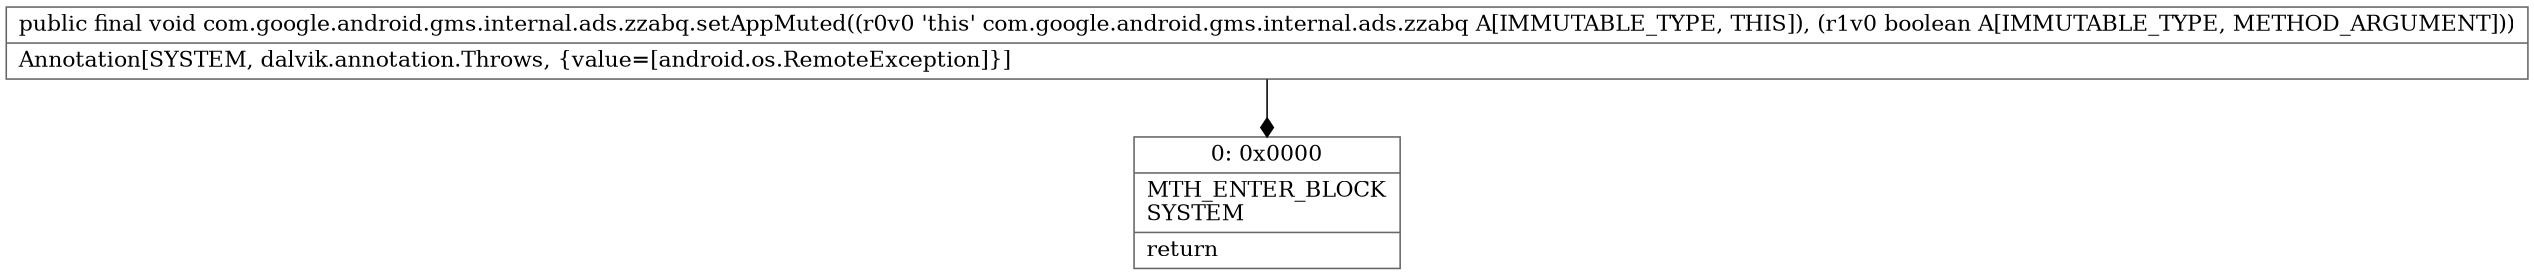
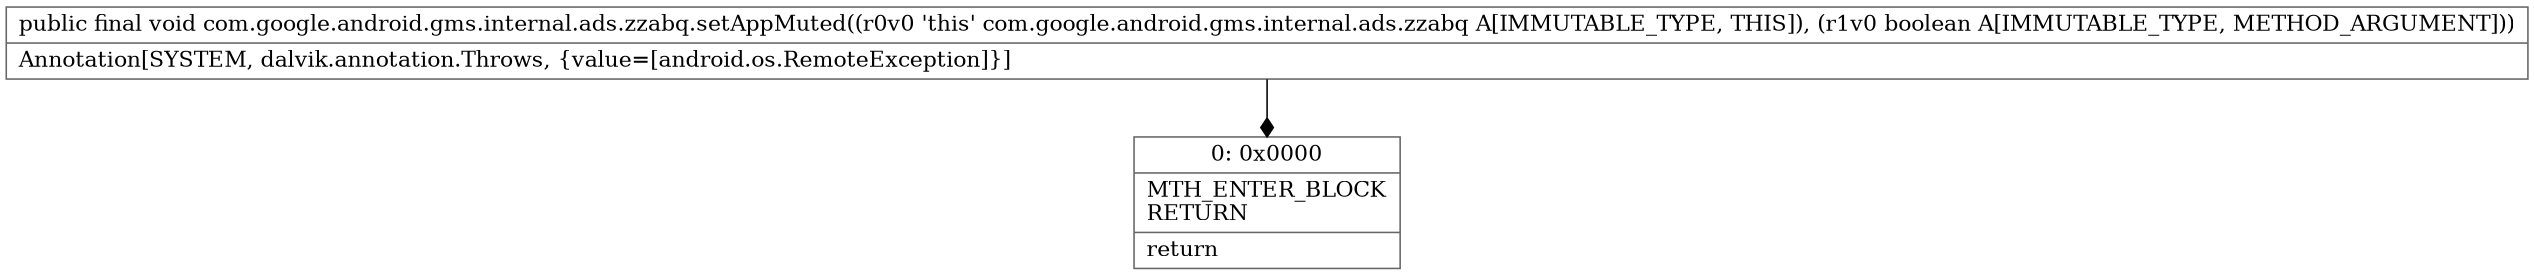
node "0: 0x0000": text "SYSTEM" -> "RETURN"
